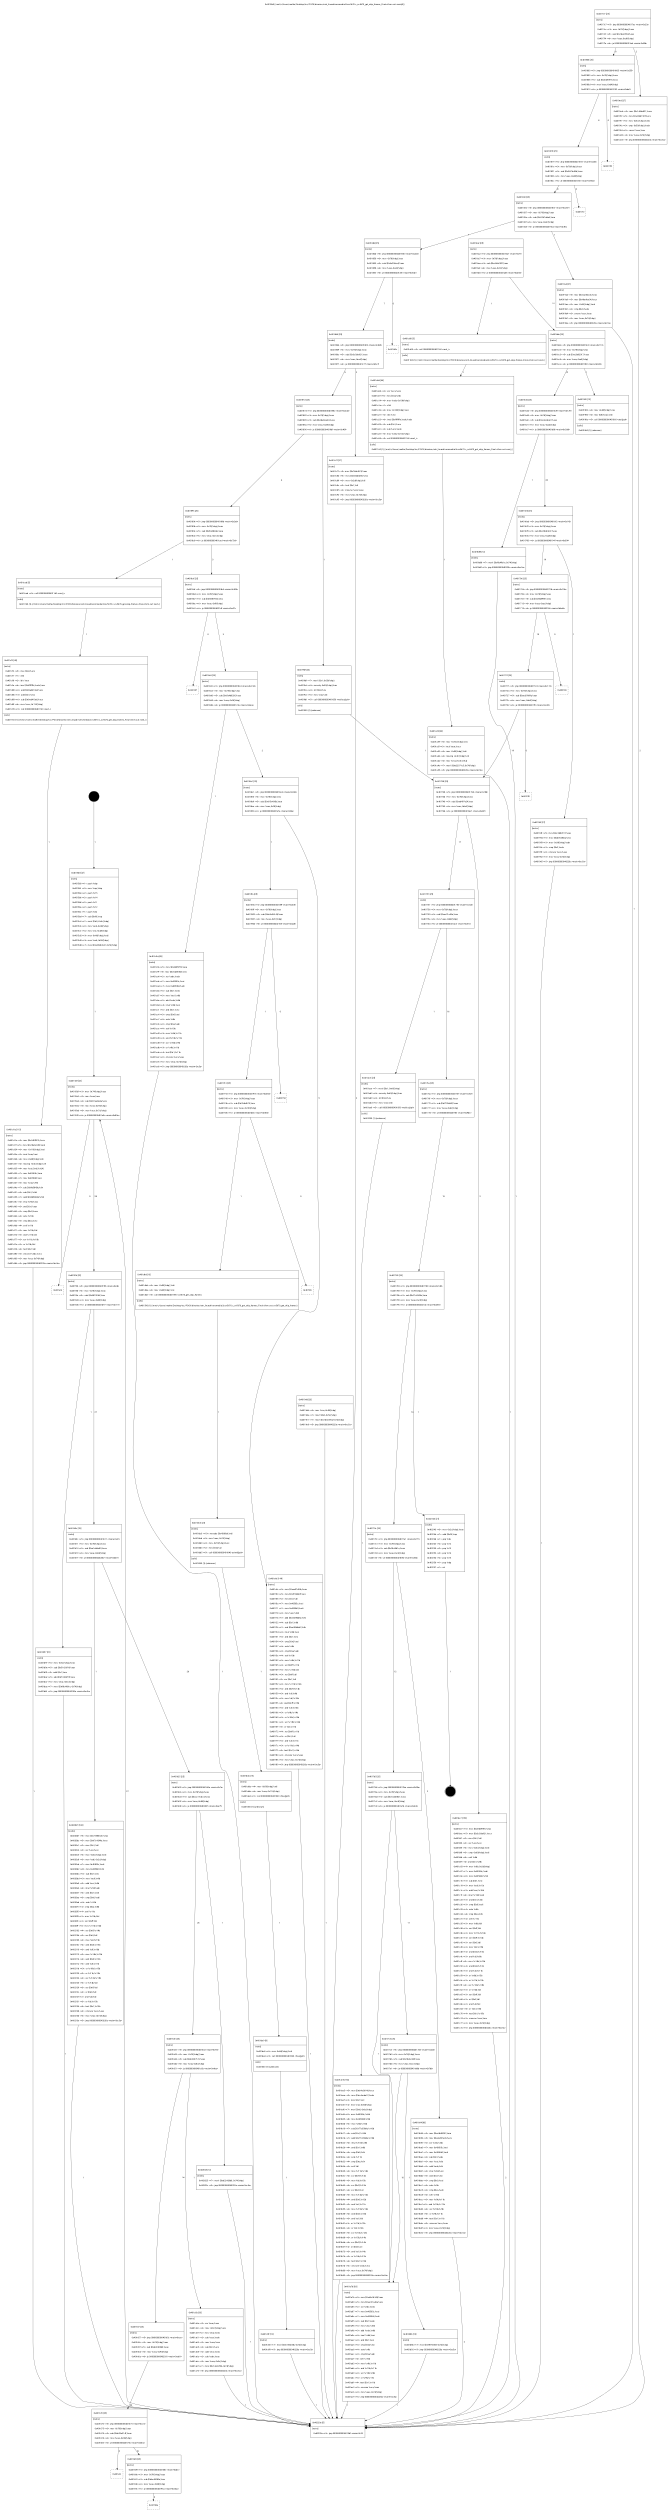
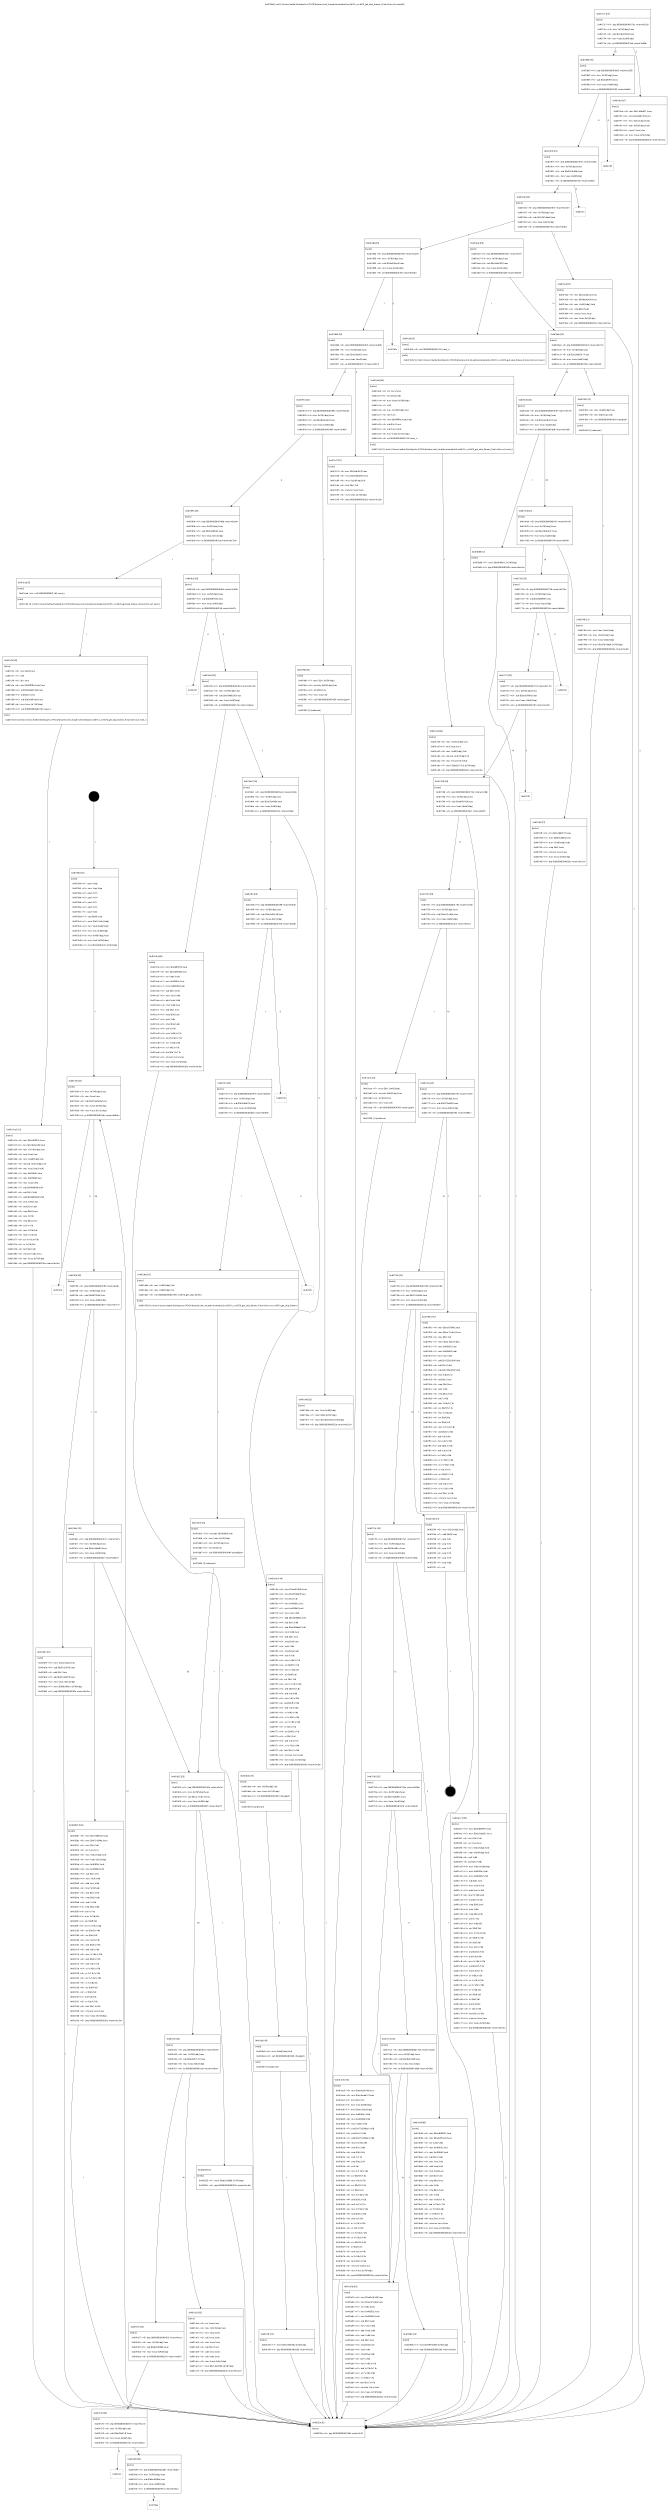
node "0x40198f [21]": added
edge "0x4019bf [23]" -> "0x401738 [25]": now "0x4019bf [23]" -> "0x4019d6 [23]"
node "0x401f8e [151]": added
edge "0x401dc3 [23]" -> "0x401dda [15]": now "0x401dc3 [23]" -> "0x401625 [25]"
